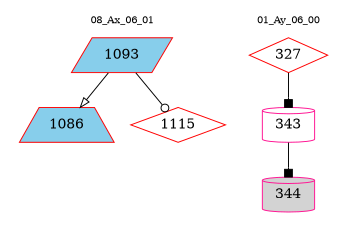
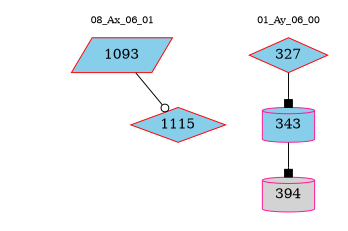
node "327": fillcolor white -> skyblue
node "1086": removed
node "1115": fillcolor white -> skyblue
node "343": fillcolor white -> skyblue
node "344": label "344" -> "394"
